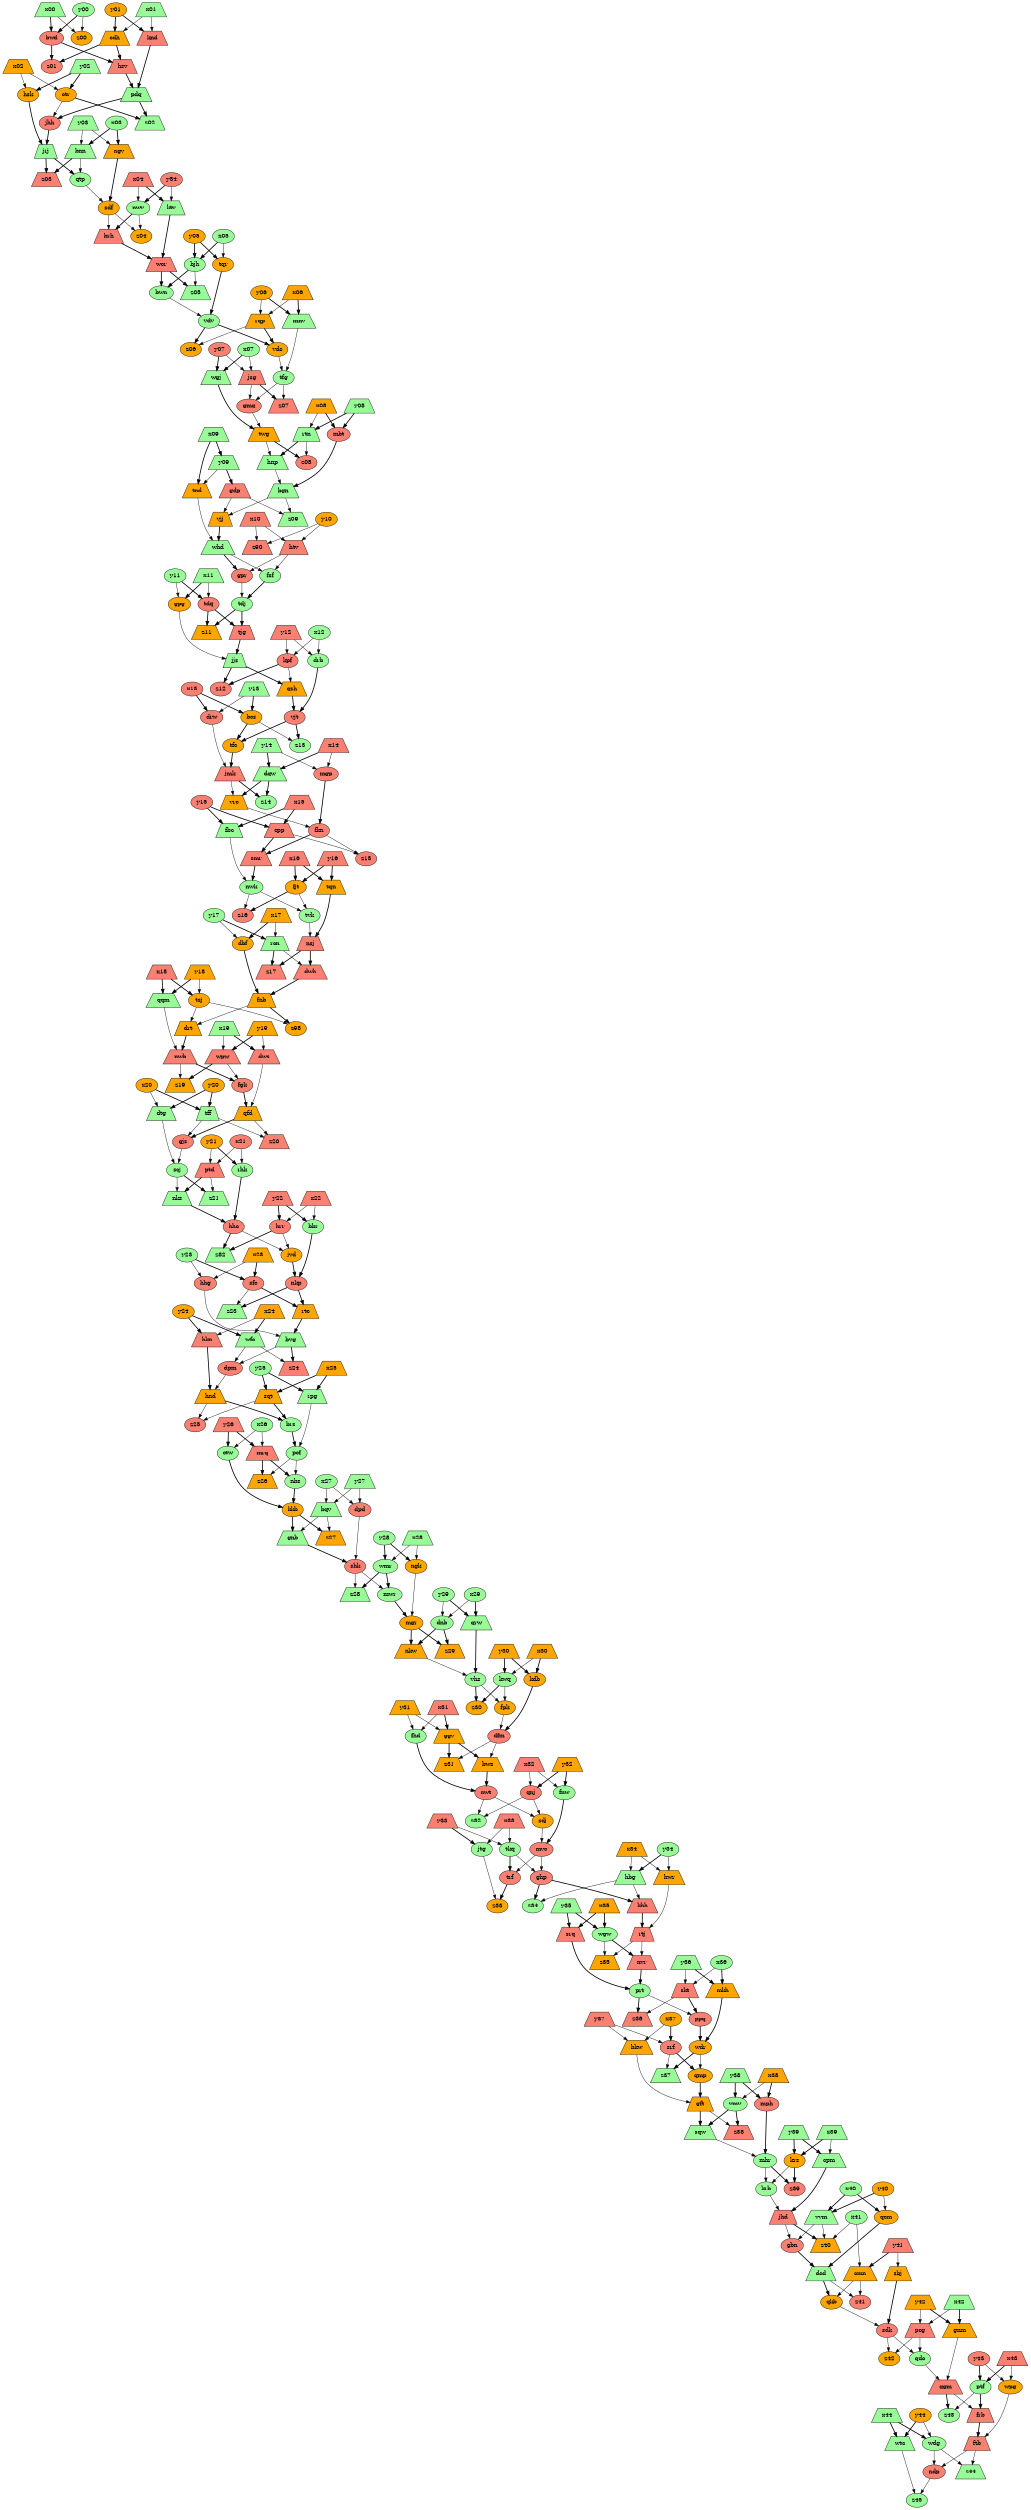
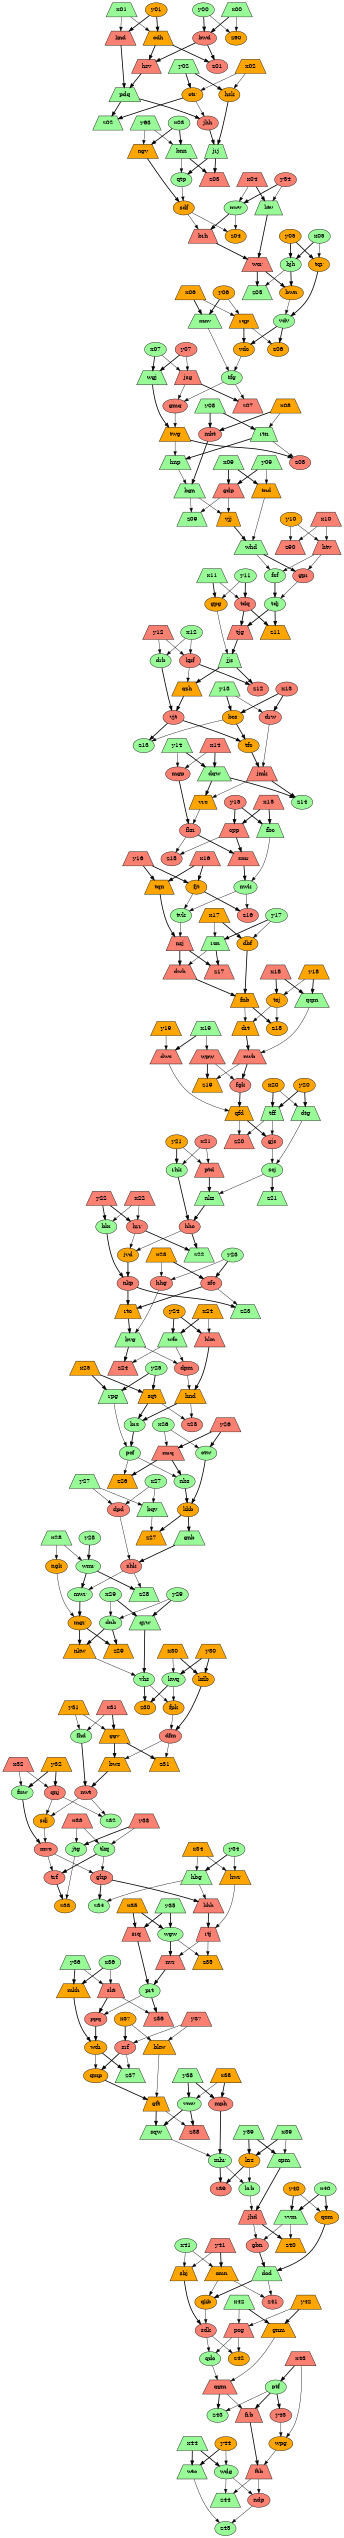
node "z00": label "z00" -> "z60"
node "y03": label "y03" -> "y63"
node "bwn": fillcolor palegreen -> orange
edge "x09" -> "y09": now "x09" -> "gdp"
node "z98": label "z98" -> "z18"
edge "y19" -> "wpw": removed
edge "ptd" -> "z21": removed
node "z82": label "z82" -> "z22"
edge "bqv" -> "gnb": removed
edge "y28" -> "ngk": removed
edge "x41" -> "z40": now "x41" -> "sbj"
edge "y43" -> "ptf": reversed
